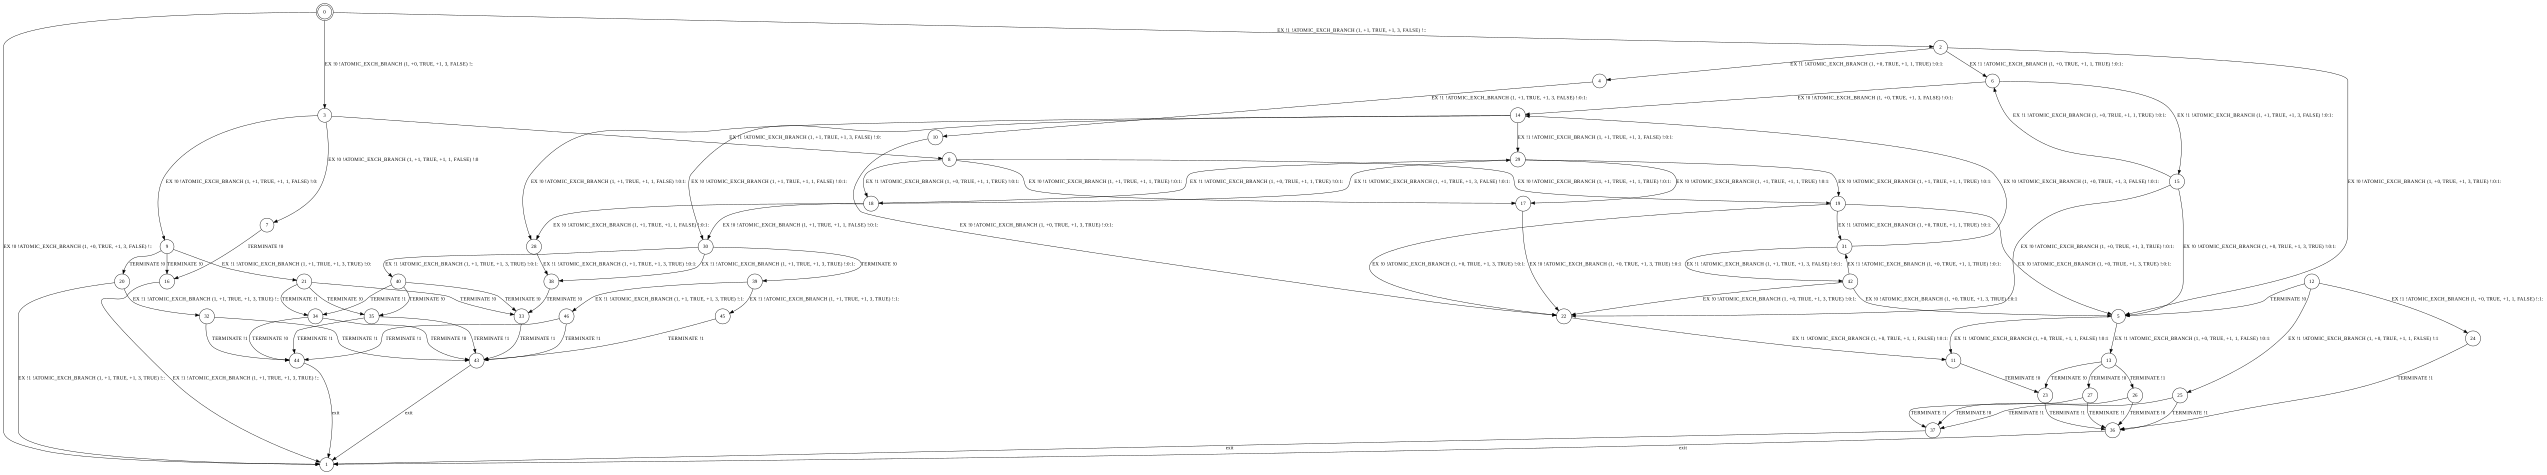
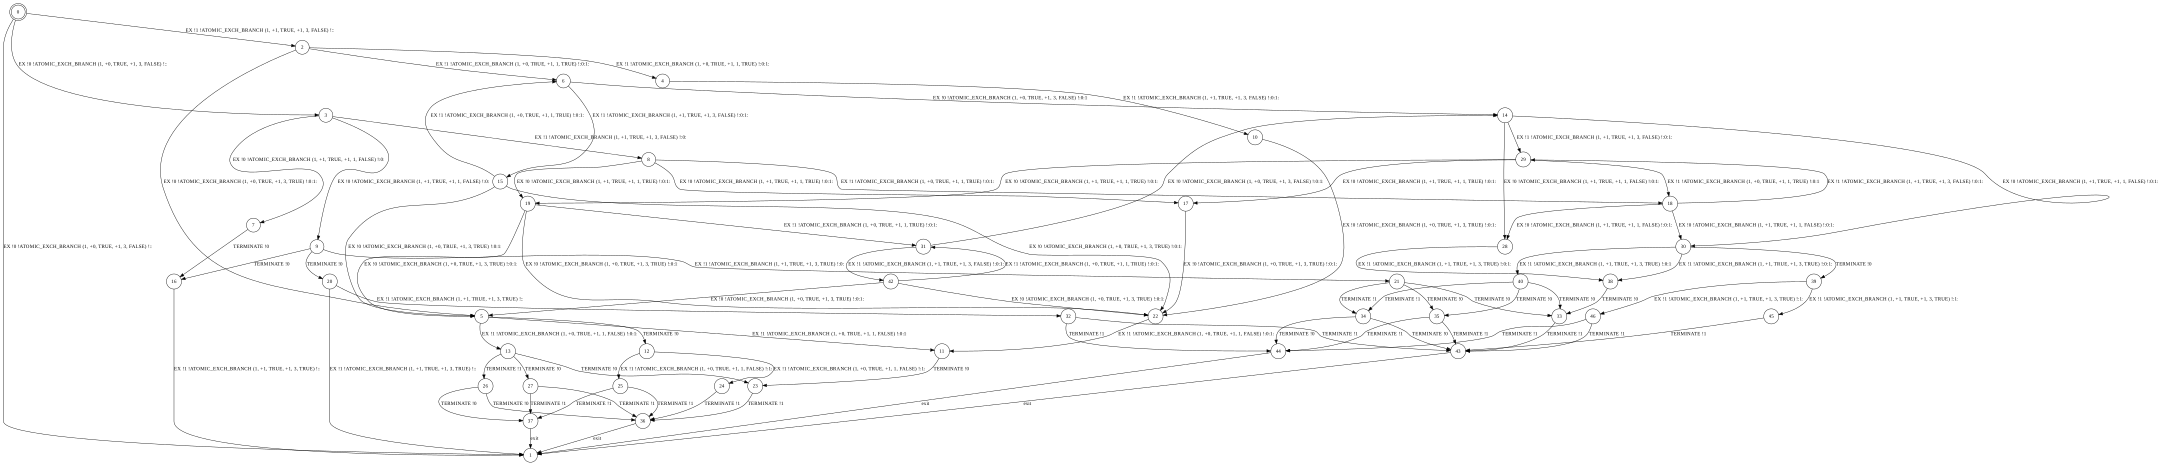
edge "12" -> "5": reversed
